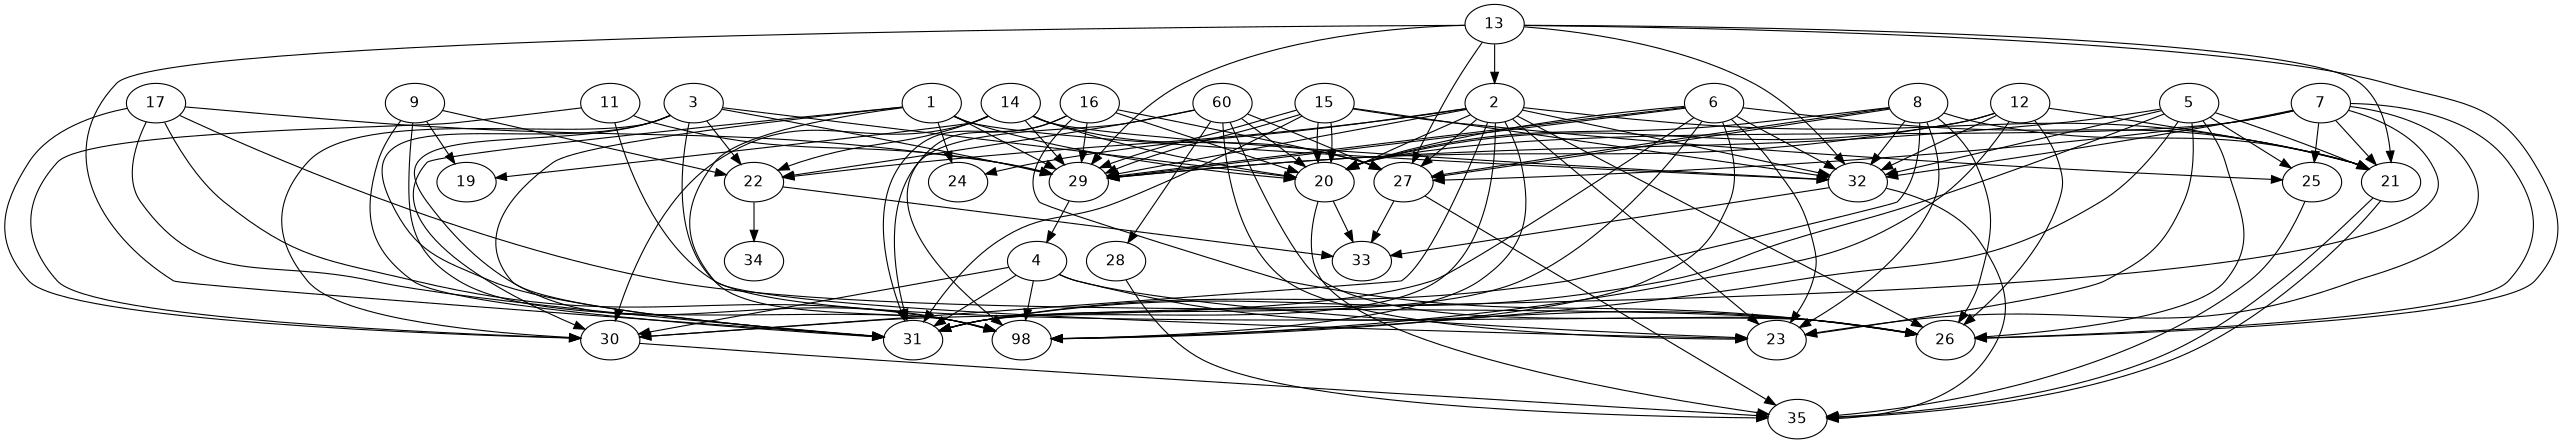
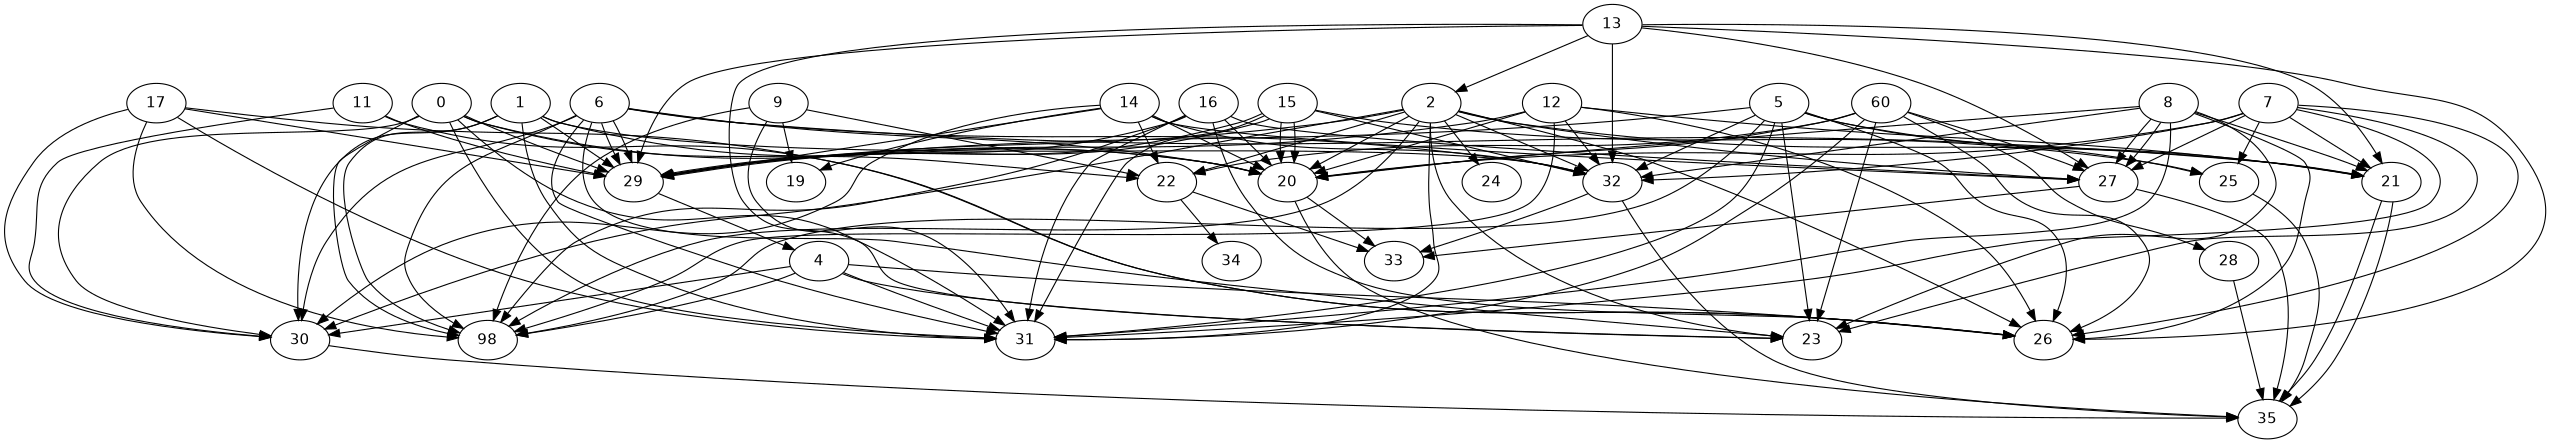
node "3": label "3" -> "0"
edge "1" -> "24": removed
